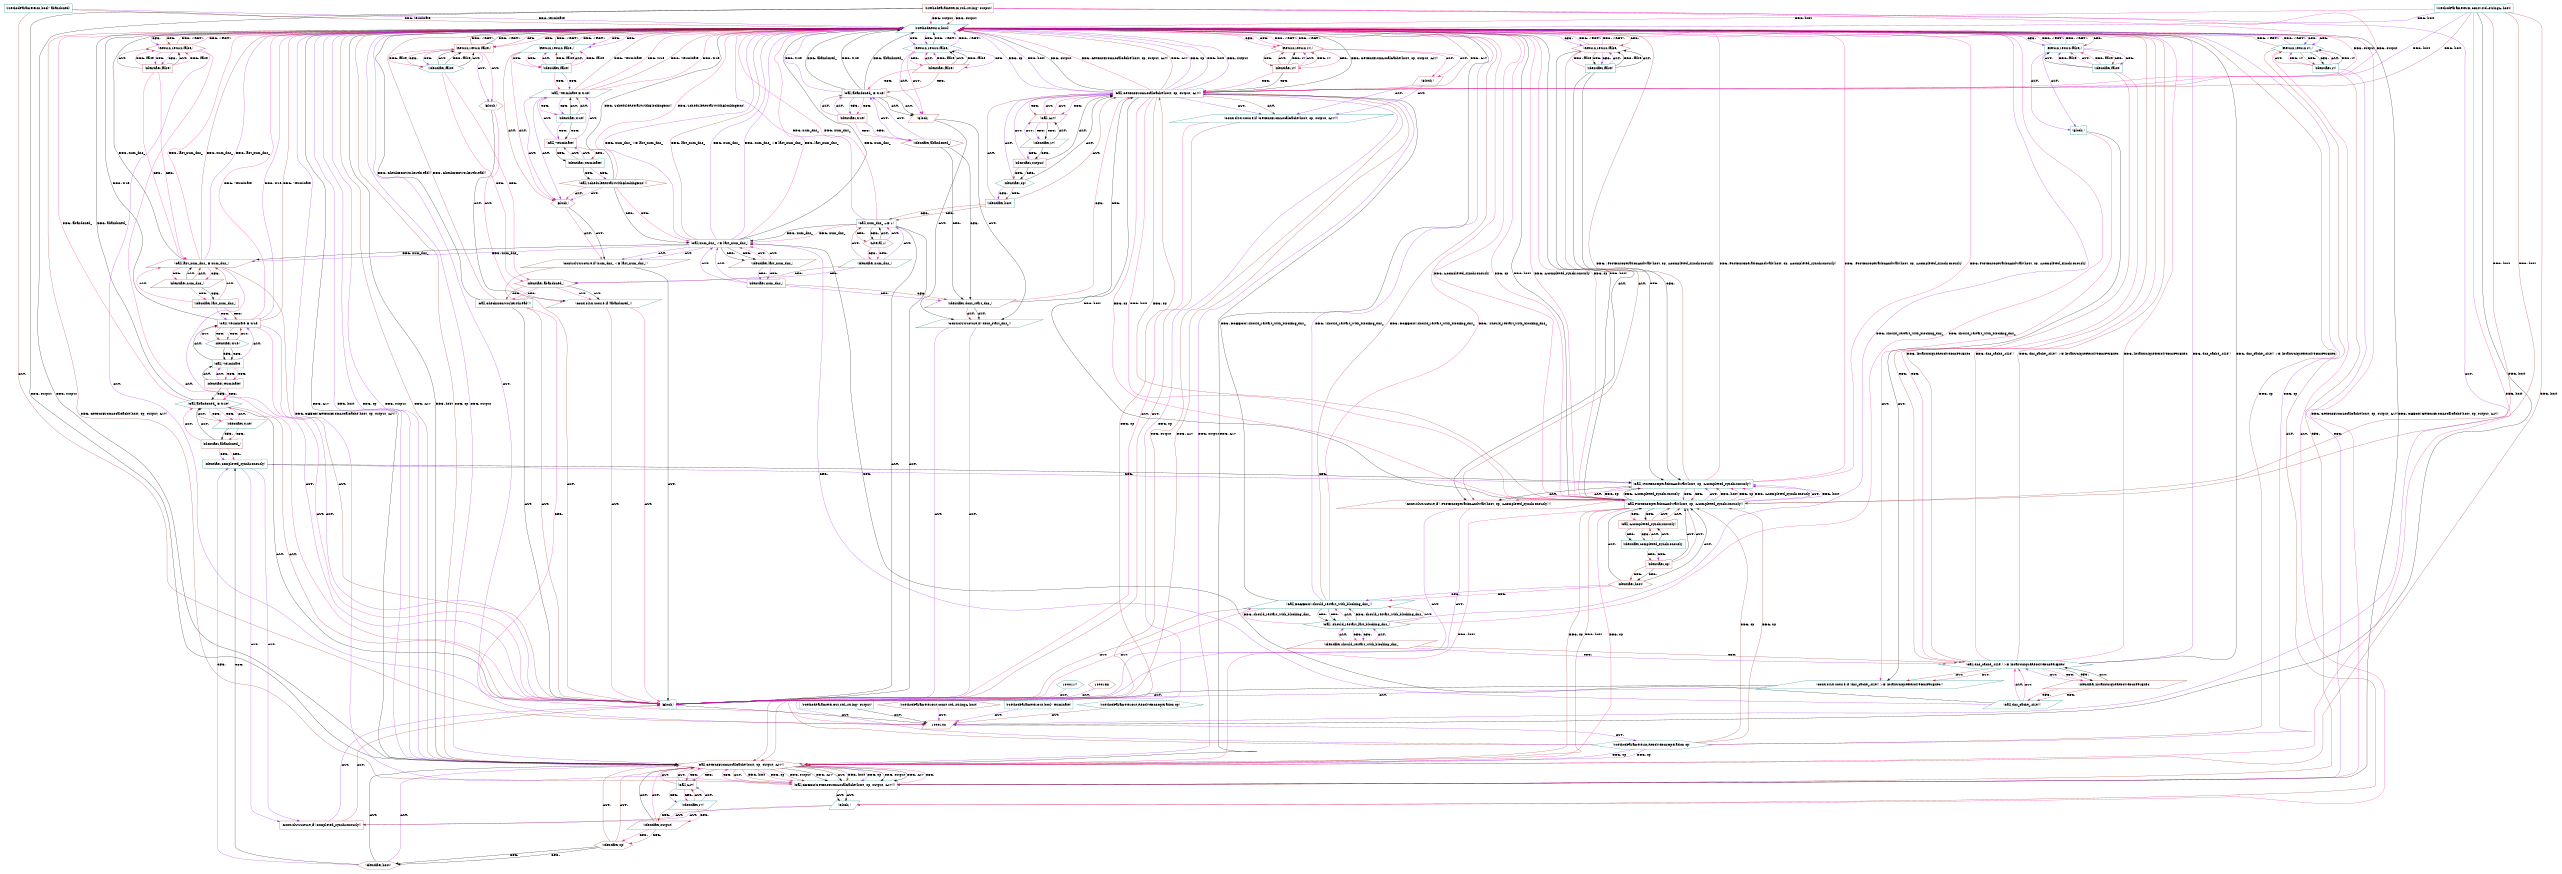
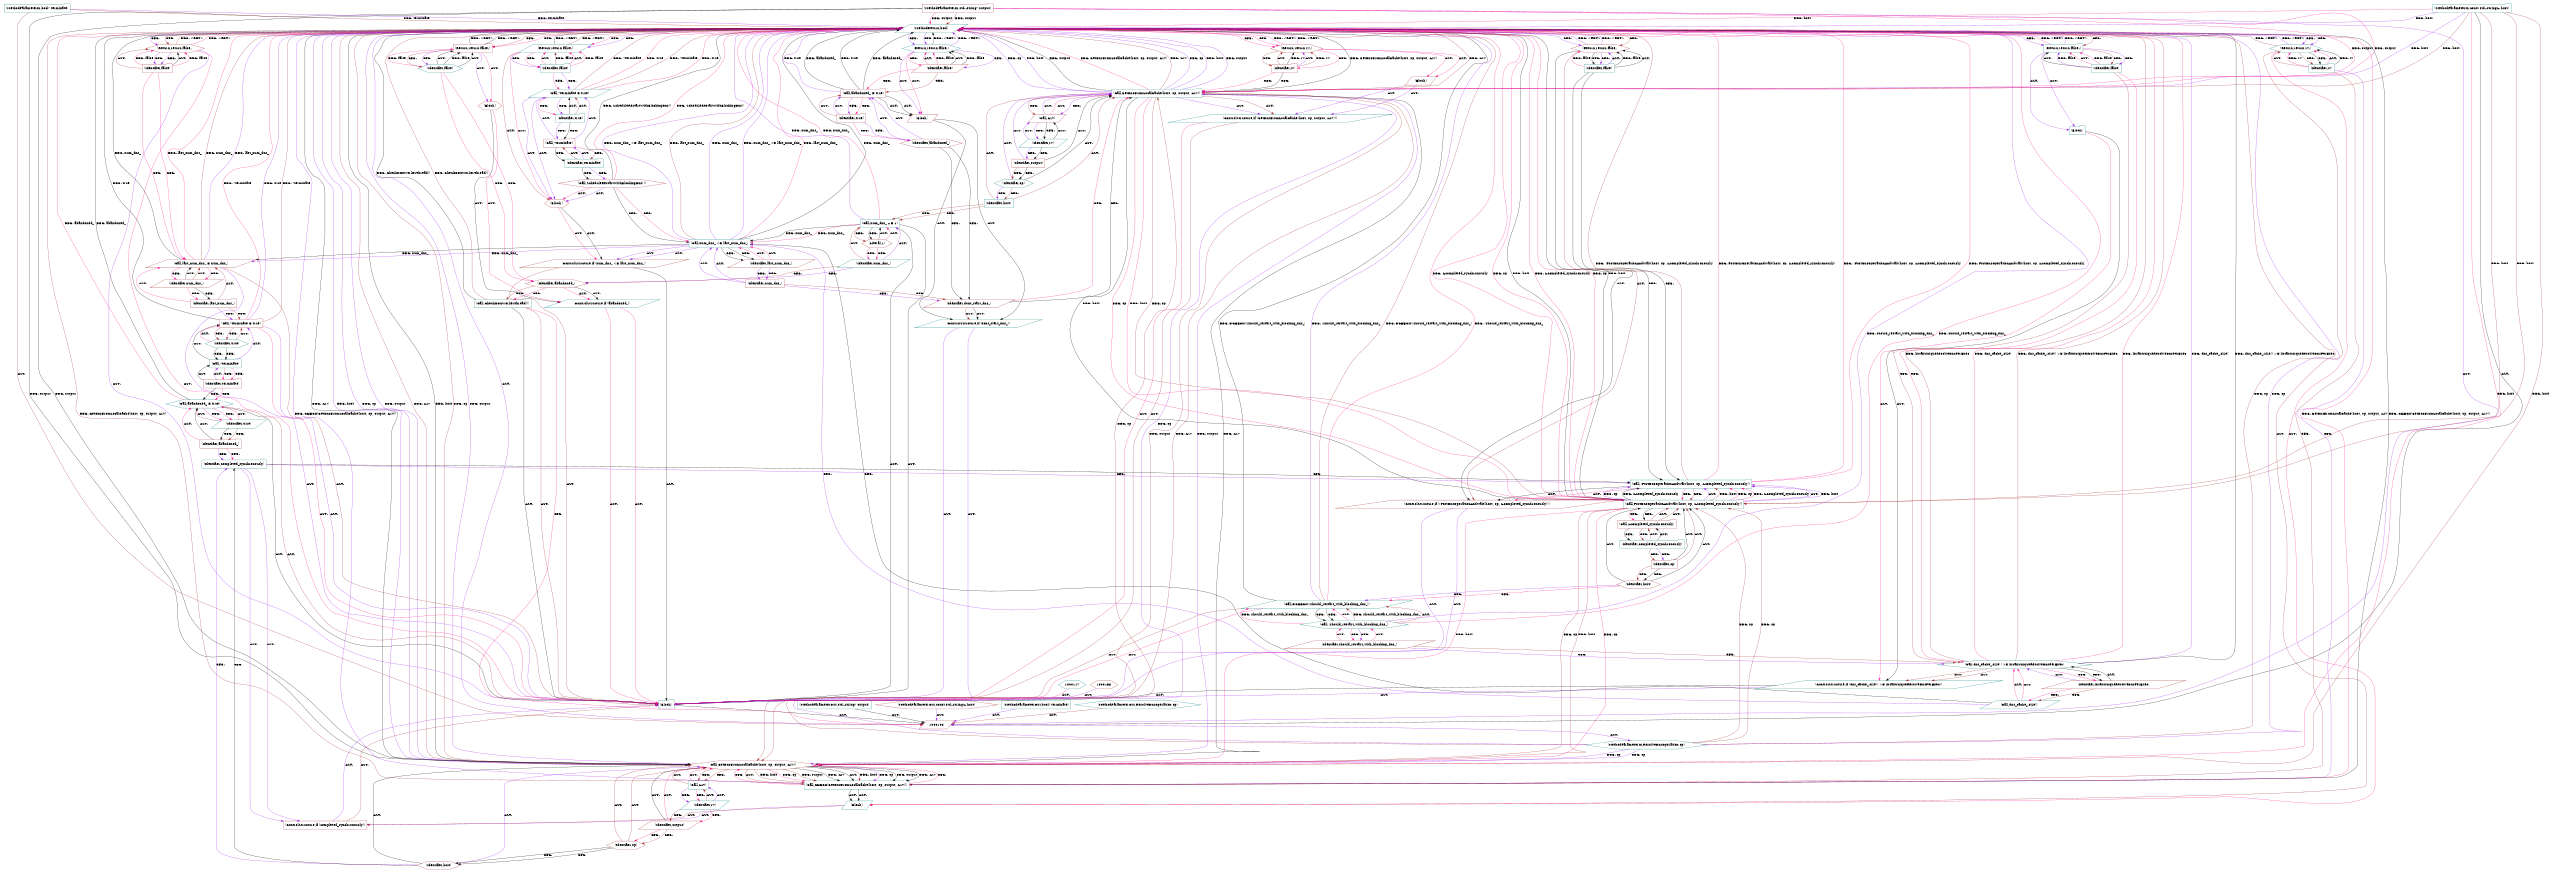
node "(MethodParameterIn,bool* abandoned)": label "(MethodParameterIn,bool* abandoned)" -> "(MethodParameterIn,bool* terminate)"
edge "(MethodParameterIn,const std::string& host)" -> "1000102": label "DDG: host" -> "AST: "
node "(Call,!should_restart_last_blocking_dns_)": label "(Call,!should_restart_last_blocking_dns_)" -> "(Call,!should_restart_with_blocking_dns_)"
